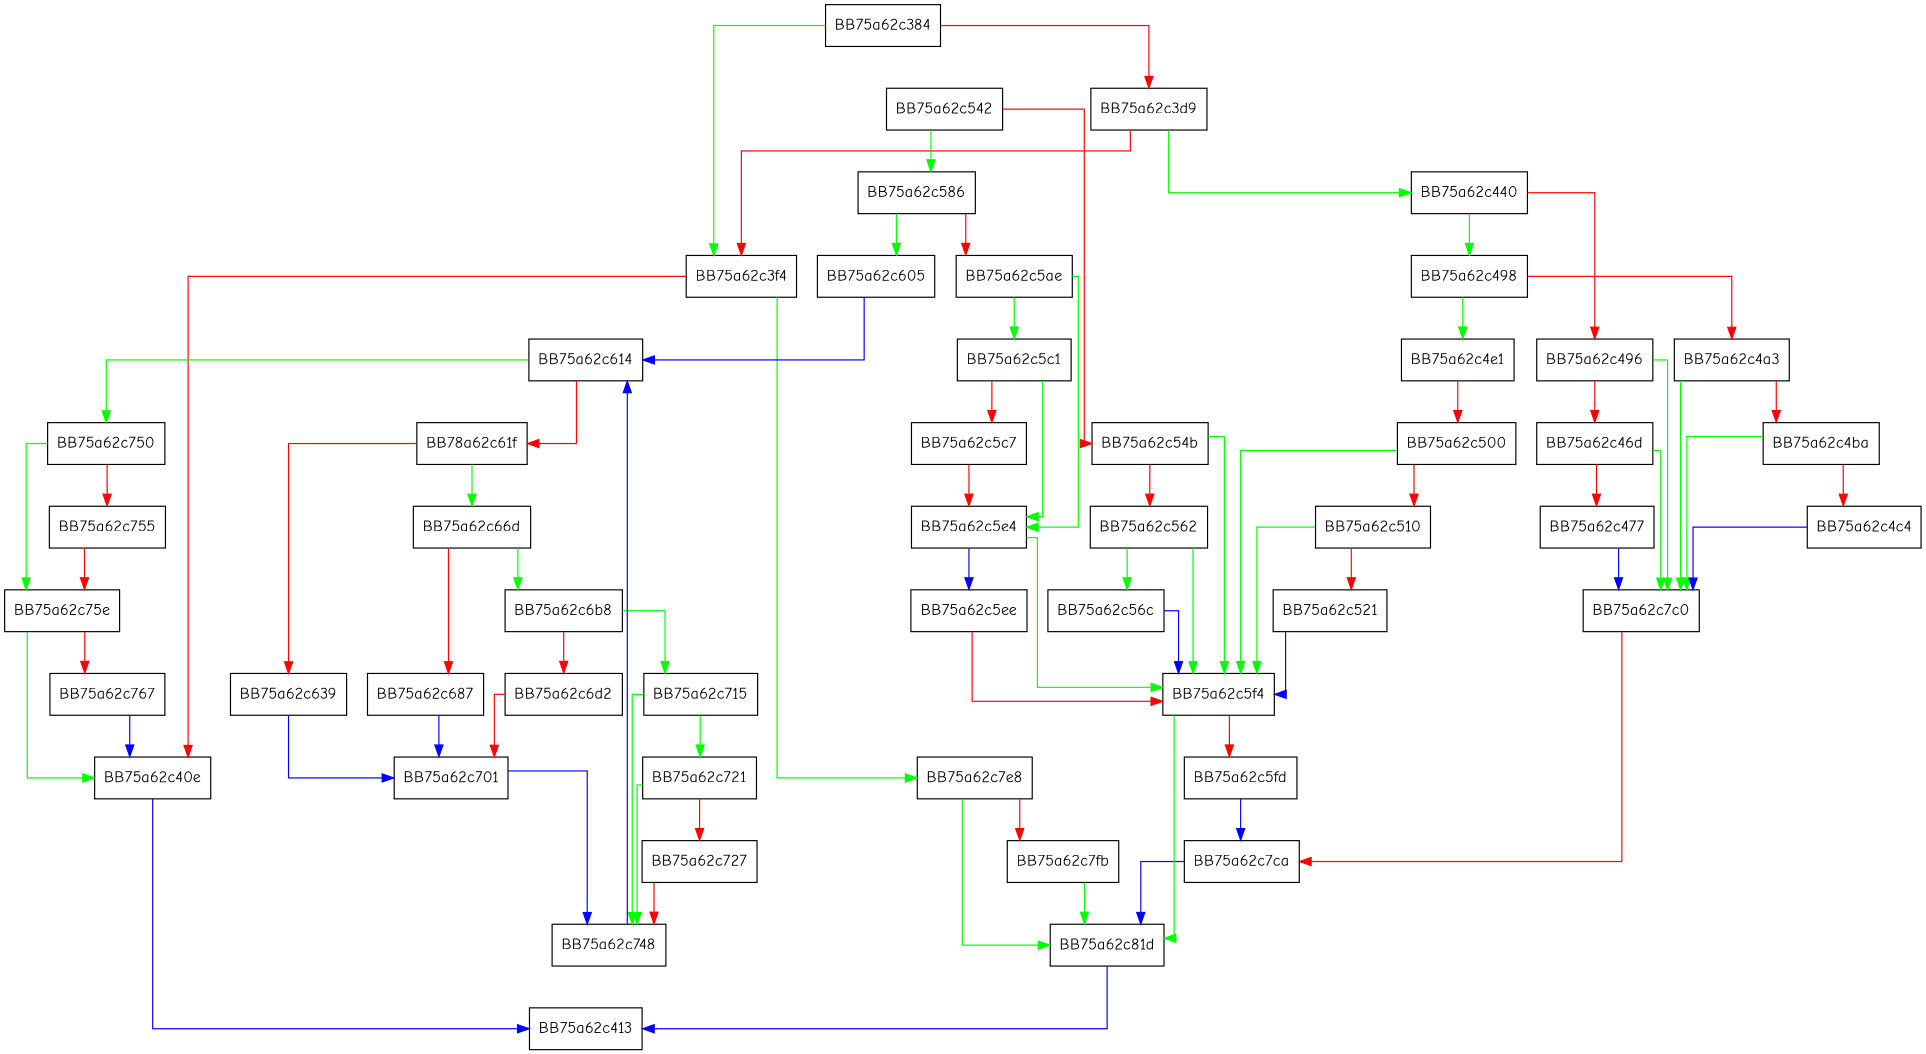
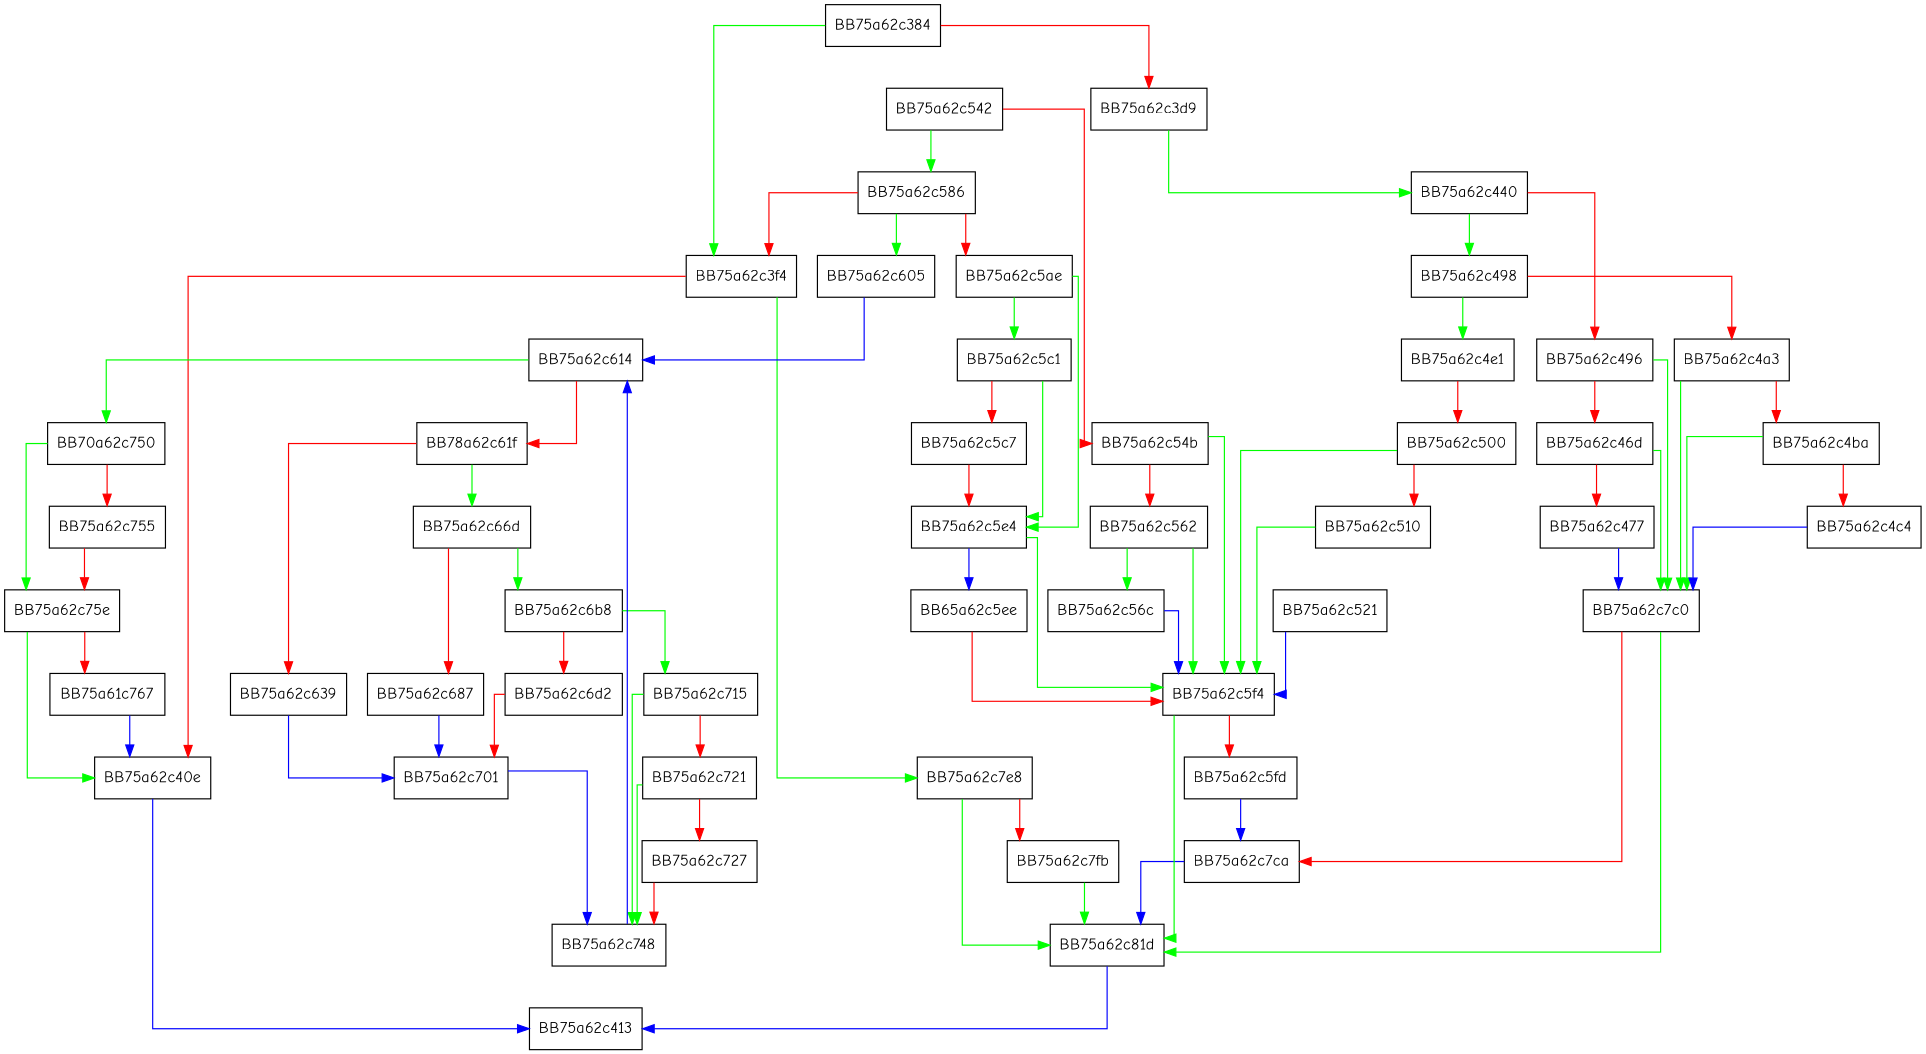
edge "BB75a62c3d9" -> "BB75a62c3f4": now "BB75a62c586" -> "BB75a62c3f4"
node "BB75a62c750": label "BB75a62c750" -> "BB70a62c750"
edge "BB75a62c510" -> "BB75a62c521": removed
node "BB75a62c5ee": label "BB75a62c5ee" -> "BB65a62c5ee"
node "BB75a62c767": label "BB75a62c767" -> "BB75a61c767"
edge "BB75a62c715" -> "BB75a62c721": color green -> red
edge "BB75a62c7c0" -> "BB75a62c81d": added
